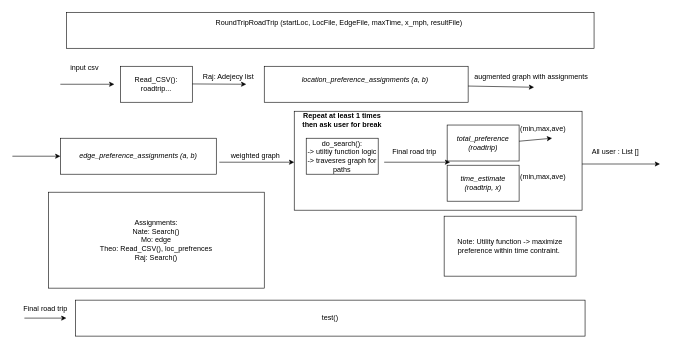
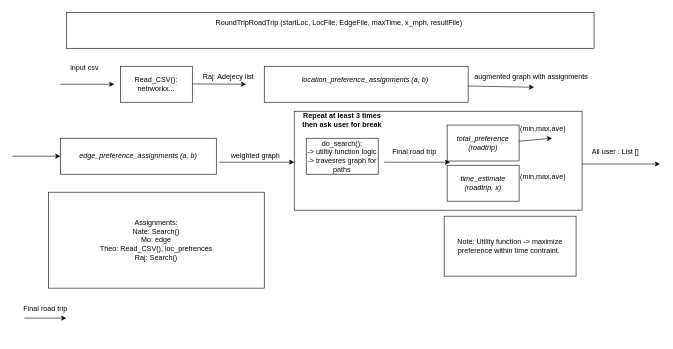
node "Read_CSV(): roadtrip...": label "Read_CSV(): roadtrip..." -> "Read_CSV(): netrworkx..."
node "Repeat at least 1 times then ask user for break": label "Repeat at least 1 times then ask user for break" -> "Repeat at least 3 times then ask user for break"
node "test()": removed
